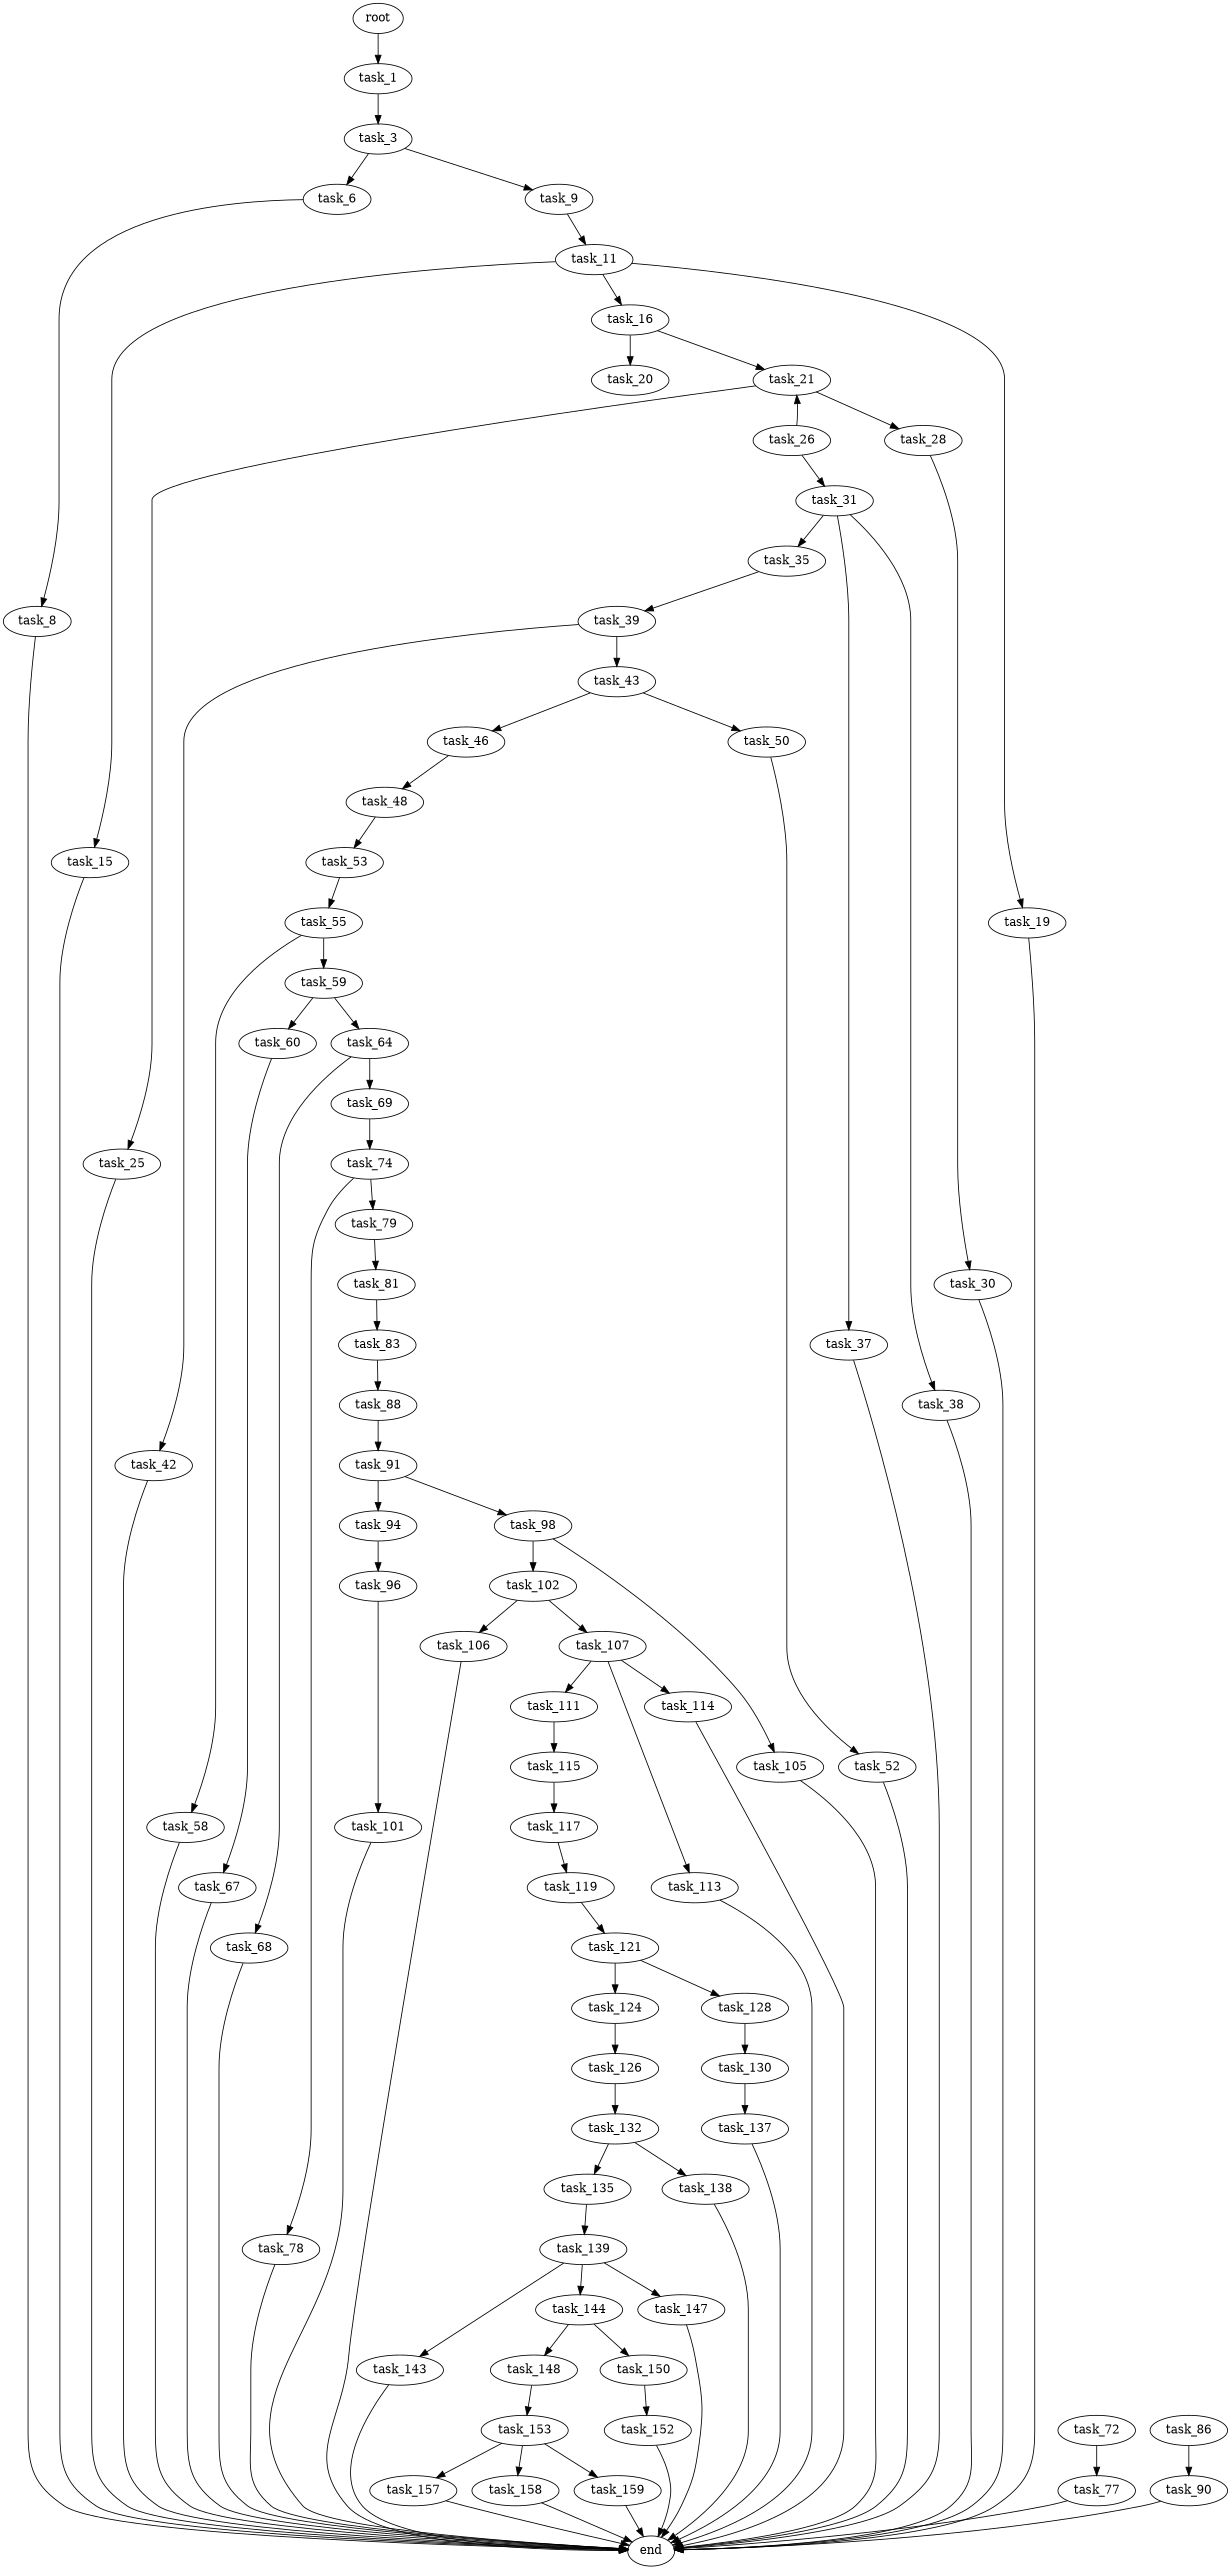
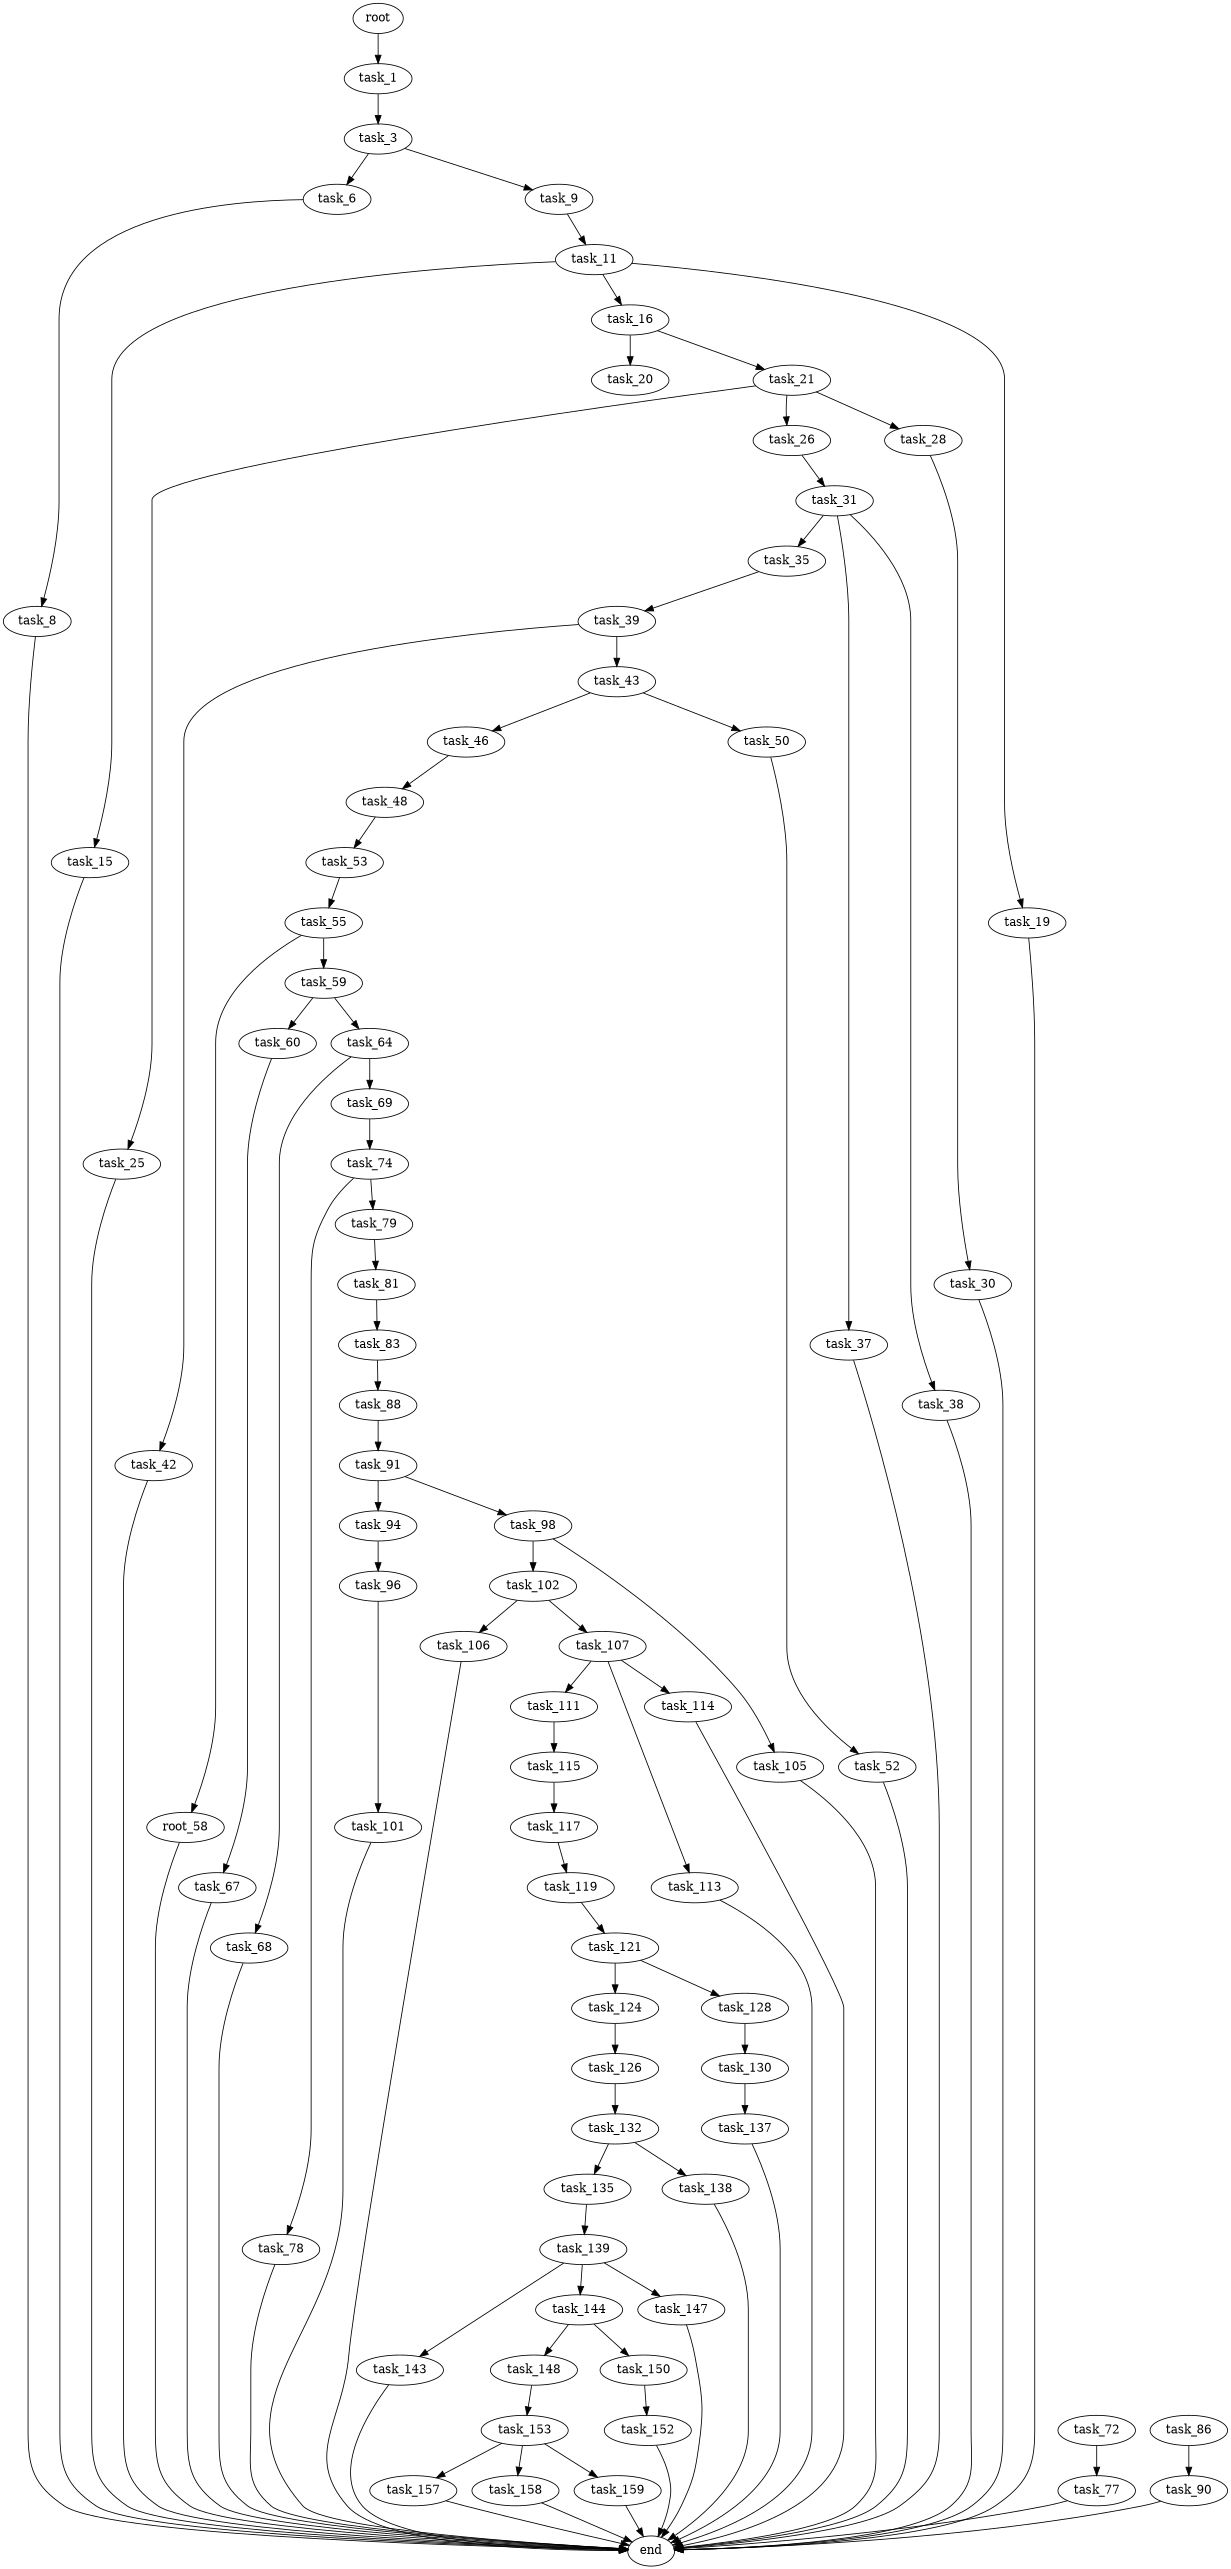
edge "task_26" -> "task_21": reversed
node "task_58": label "task_58" -> "root_58"
